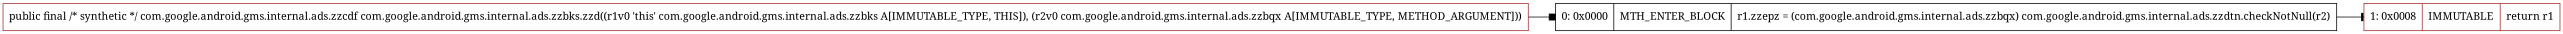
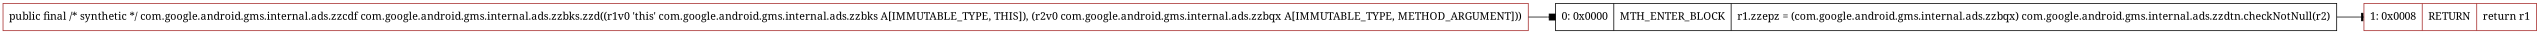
node "1: 0x0008": text "IMMUTABLE" -> "RETURN"
